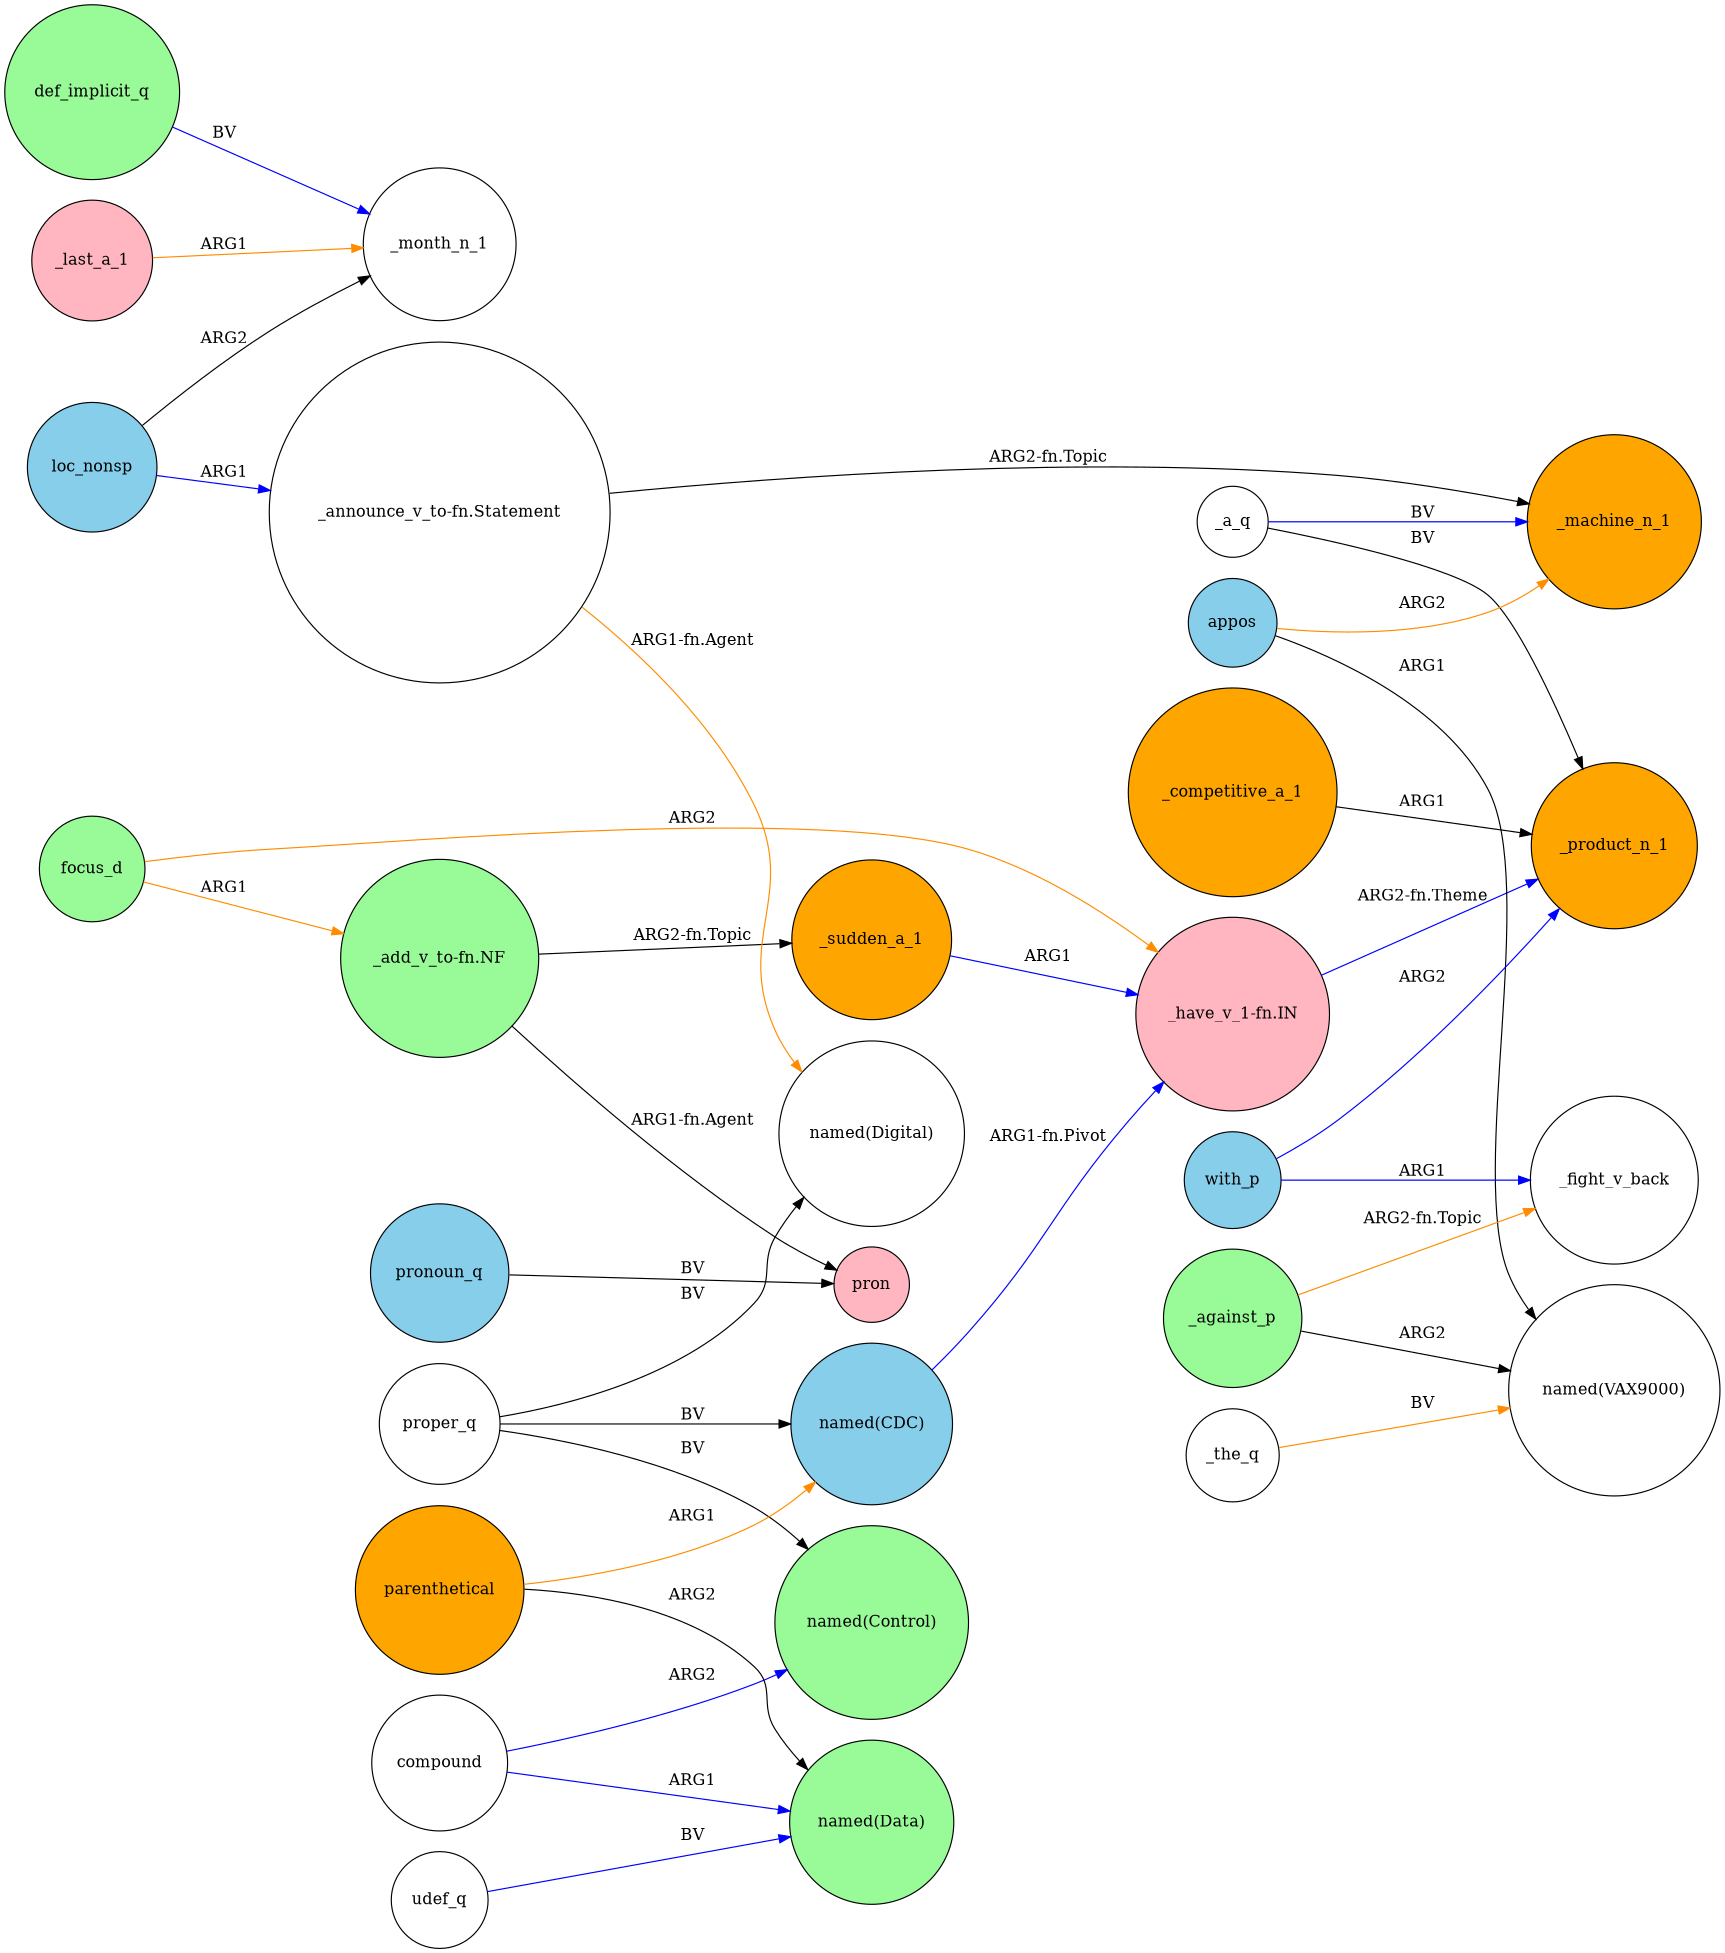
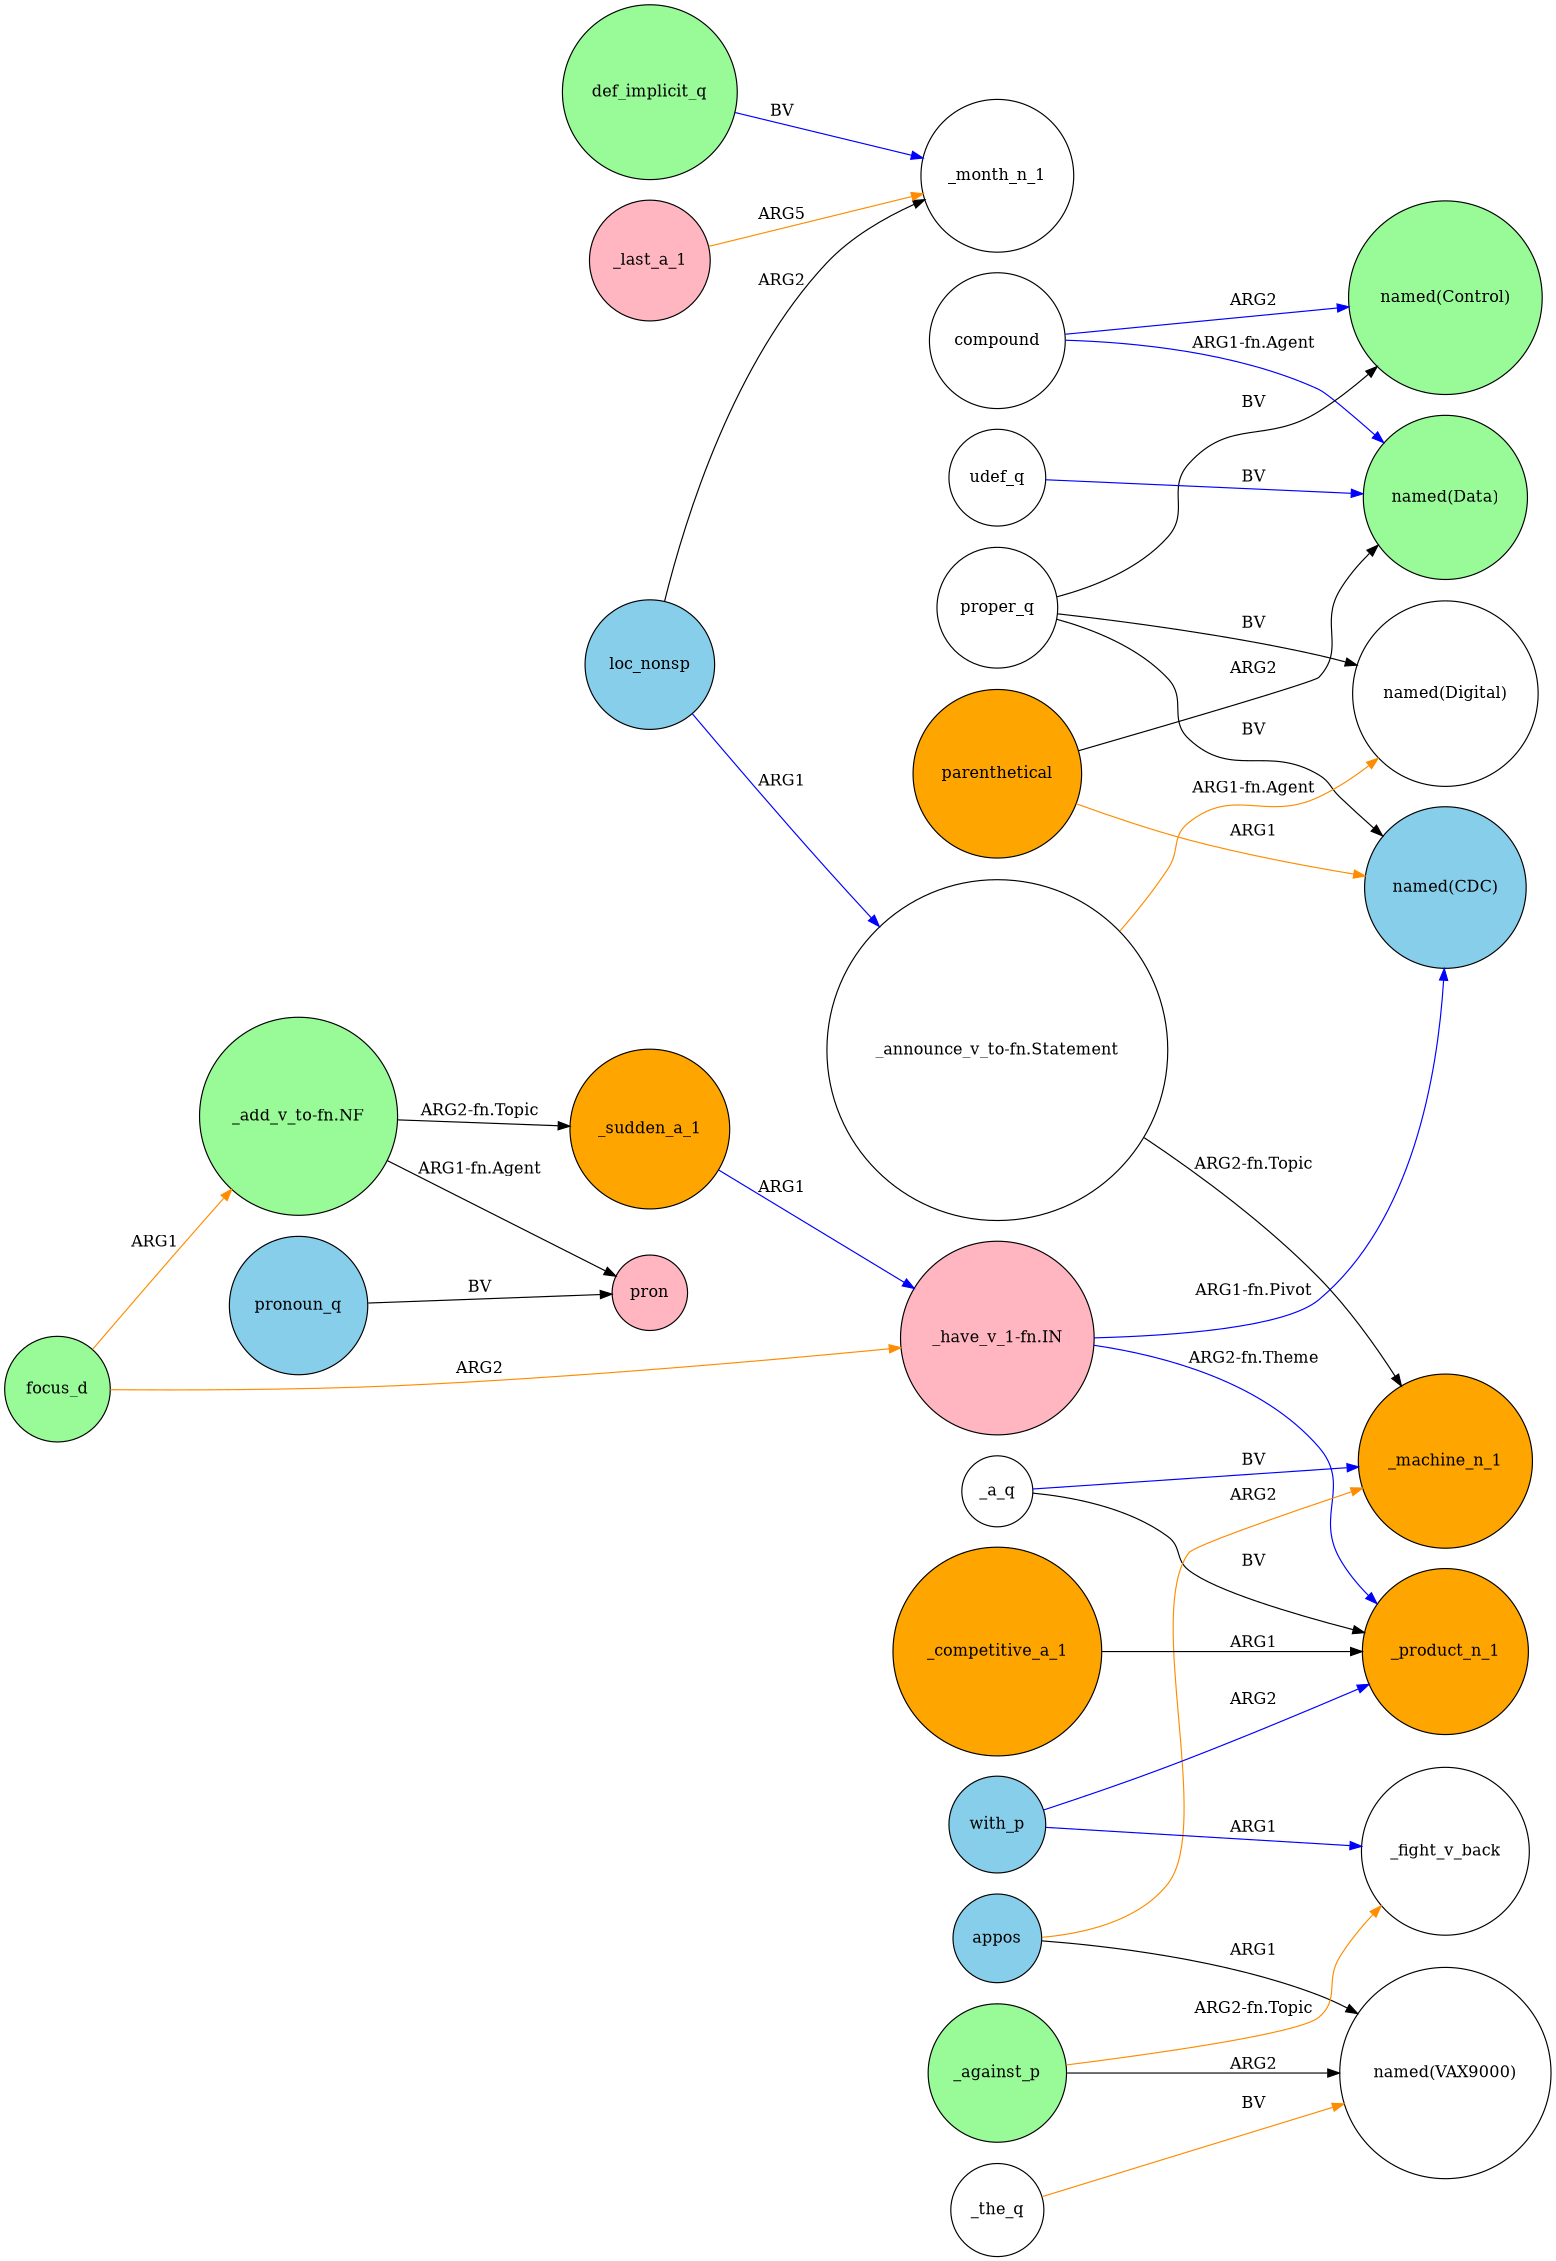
edge "_last_a_1" -> "_month_n_1": label "ARG1" -> "ARG5"
edge "named(CDC)" -> "_have_v_1-fn.IN": reversed
edge "compound" -> "named(Data)": label "ARG1" -> "ARG1-fn.Agent"
